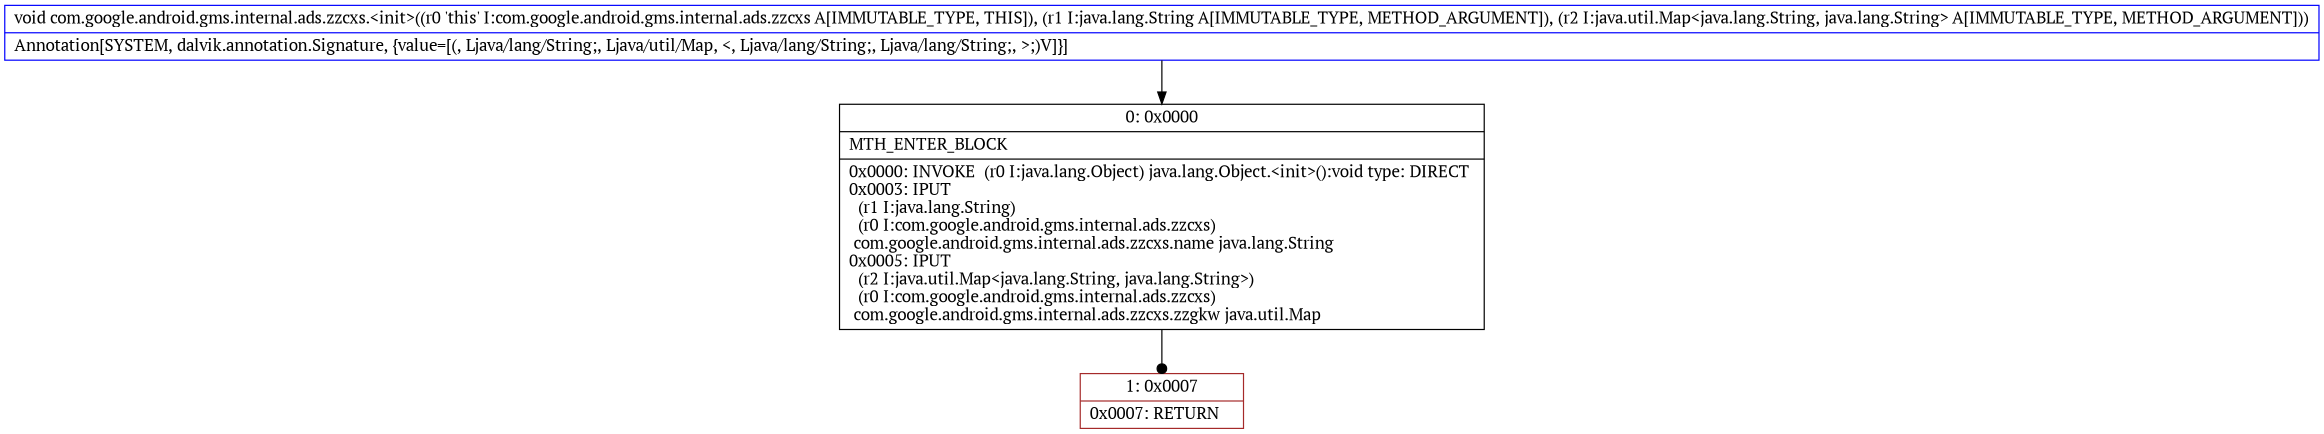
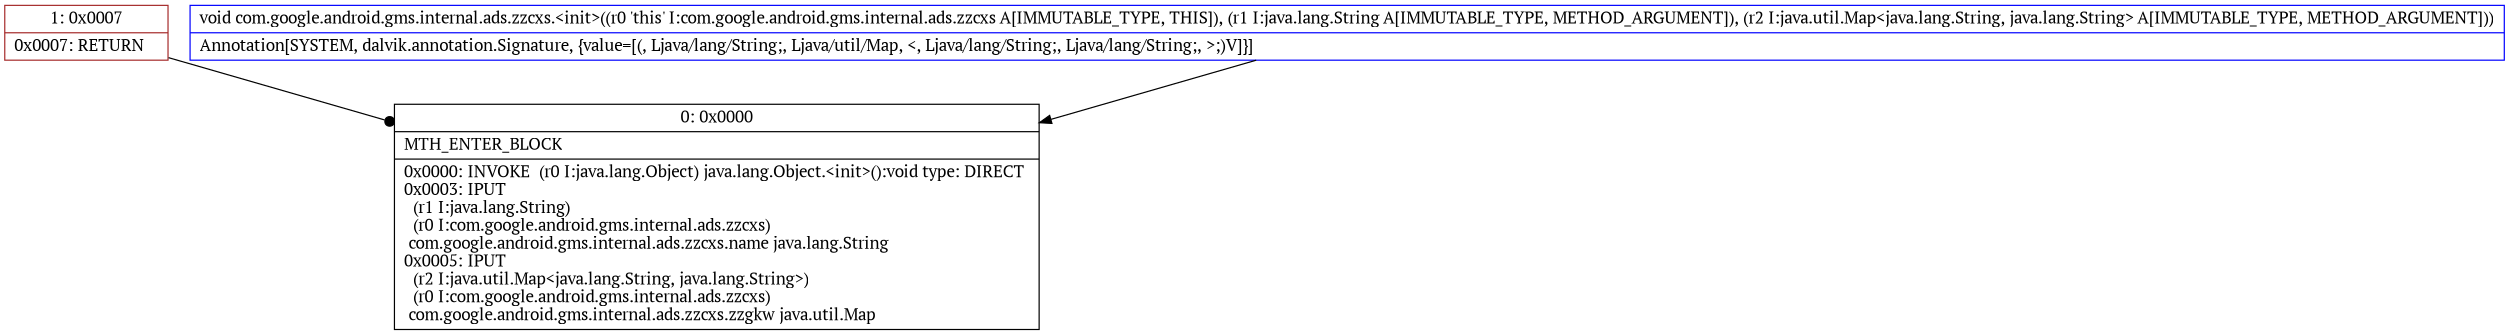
edge "0: 0x0000" -> "1: 0x0007": reversed
